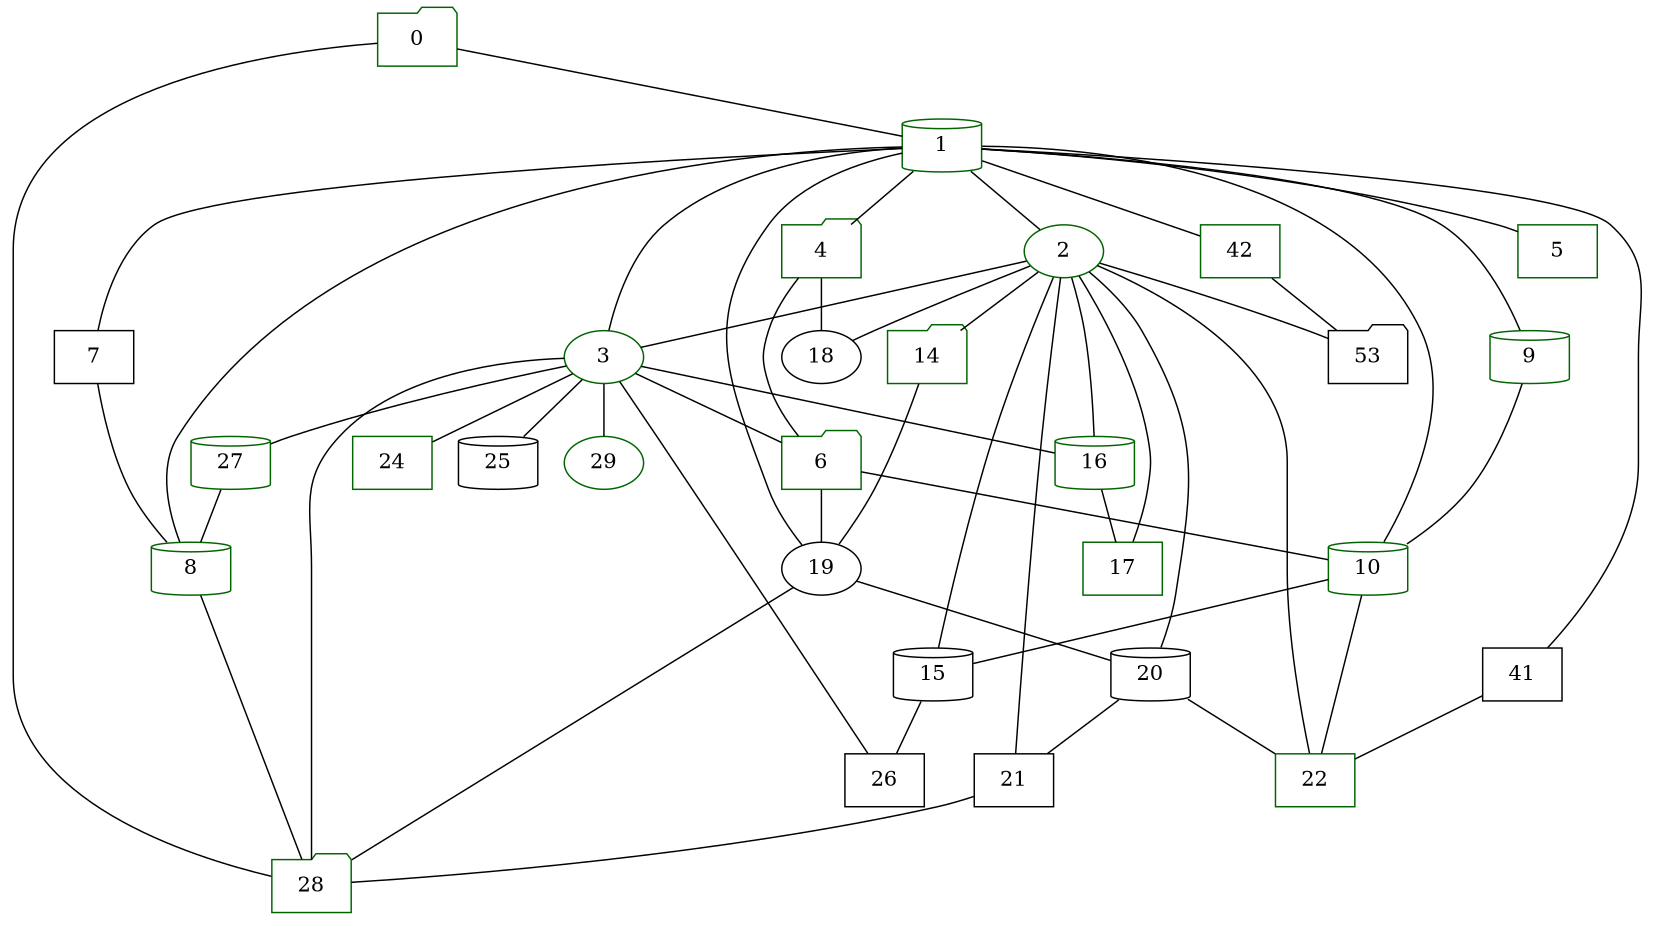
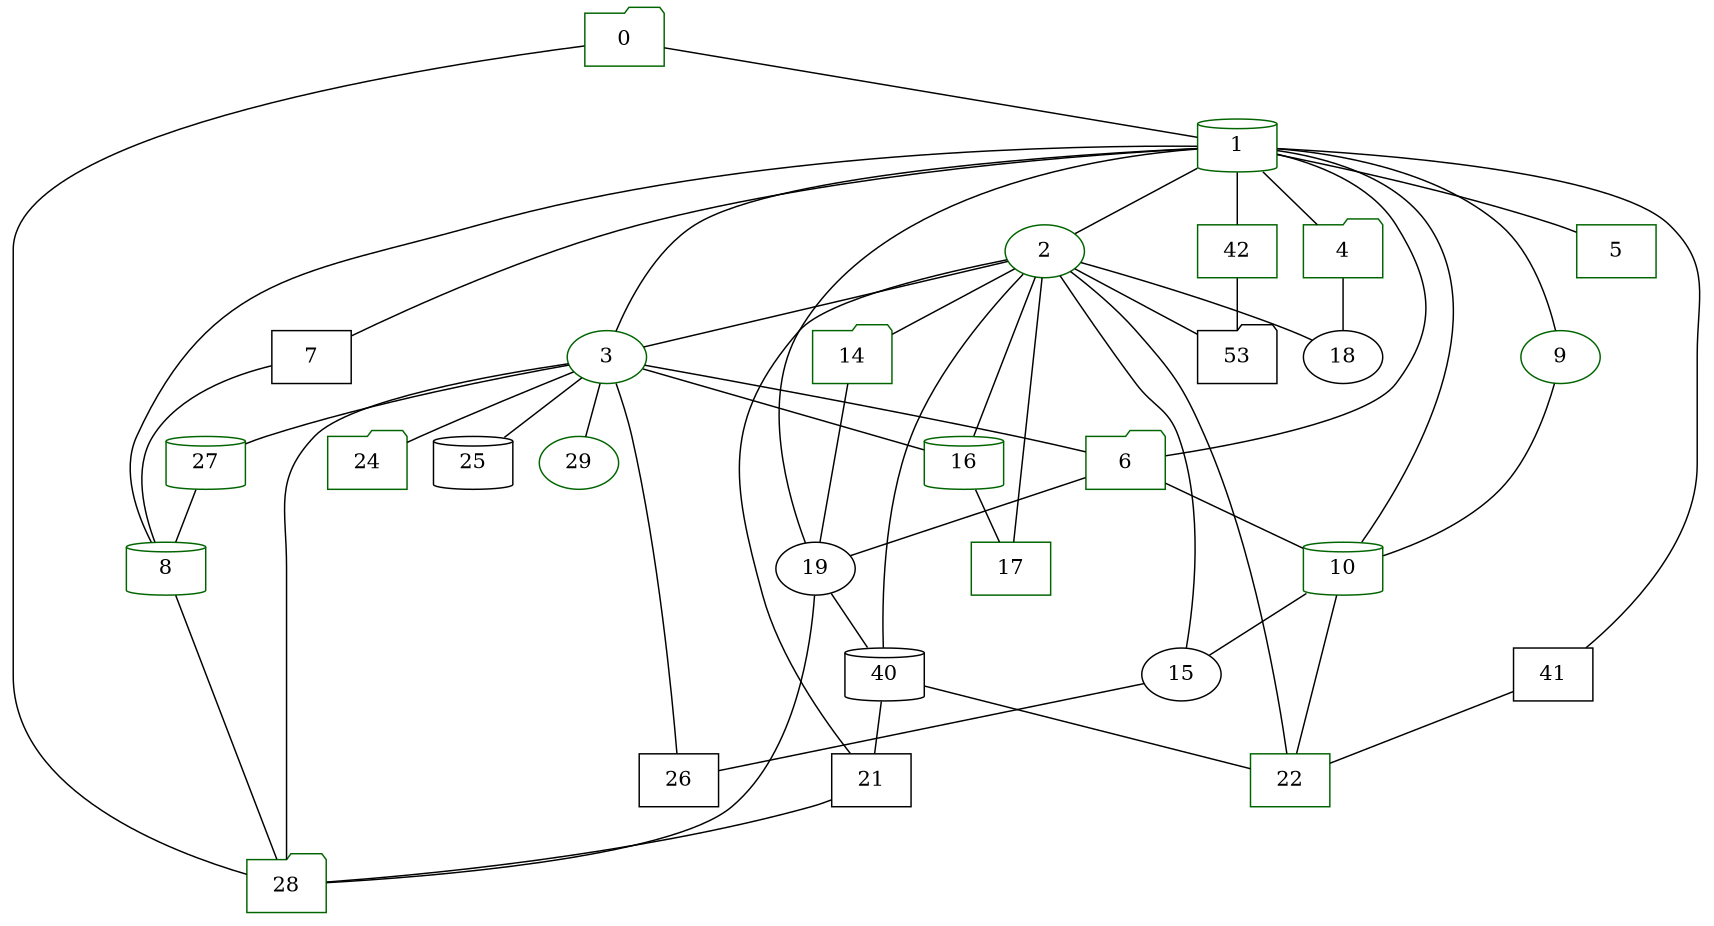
edge "4" -- "6": now "1" -- "6"
node "9": shape cylinder -> ellipse
node "24": shape box -> folder
node "15": shape cylinder -> ellipse
node "20": label "20" -> "40"
